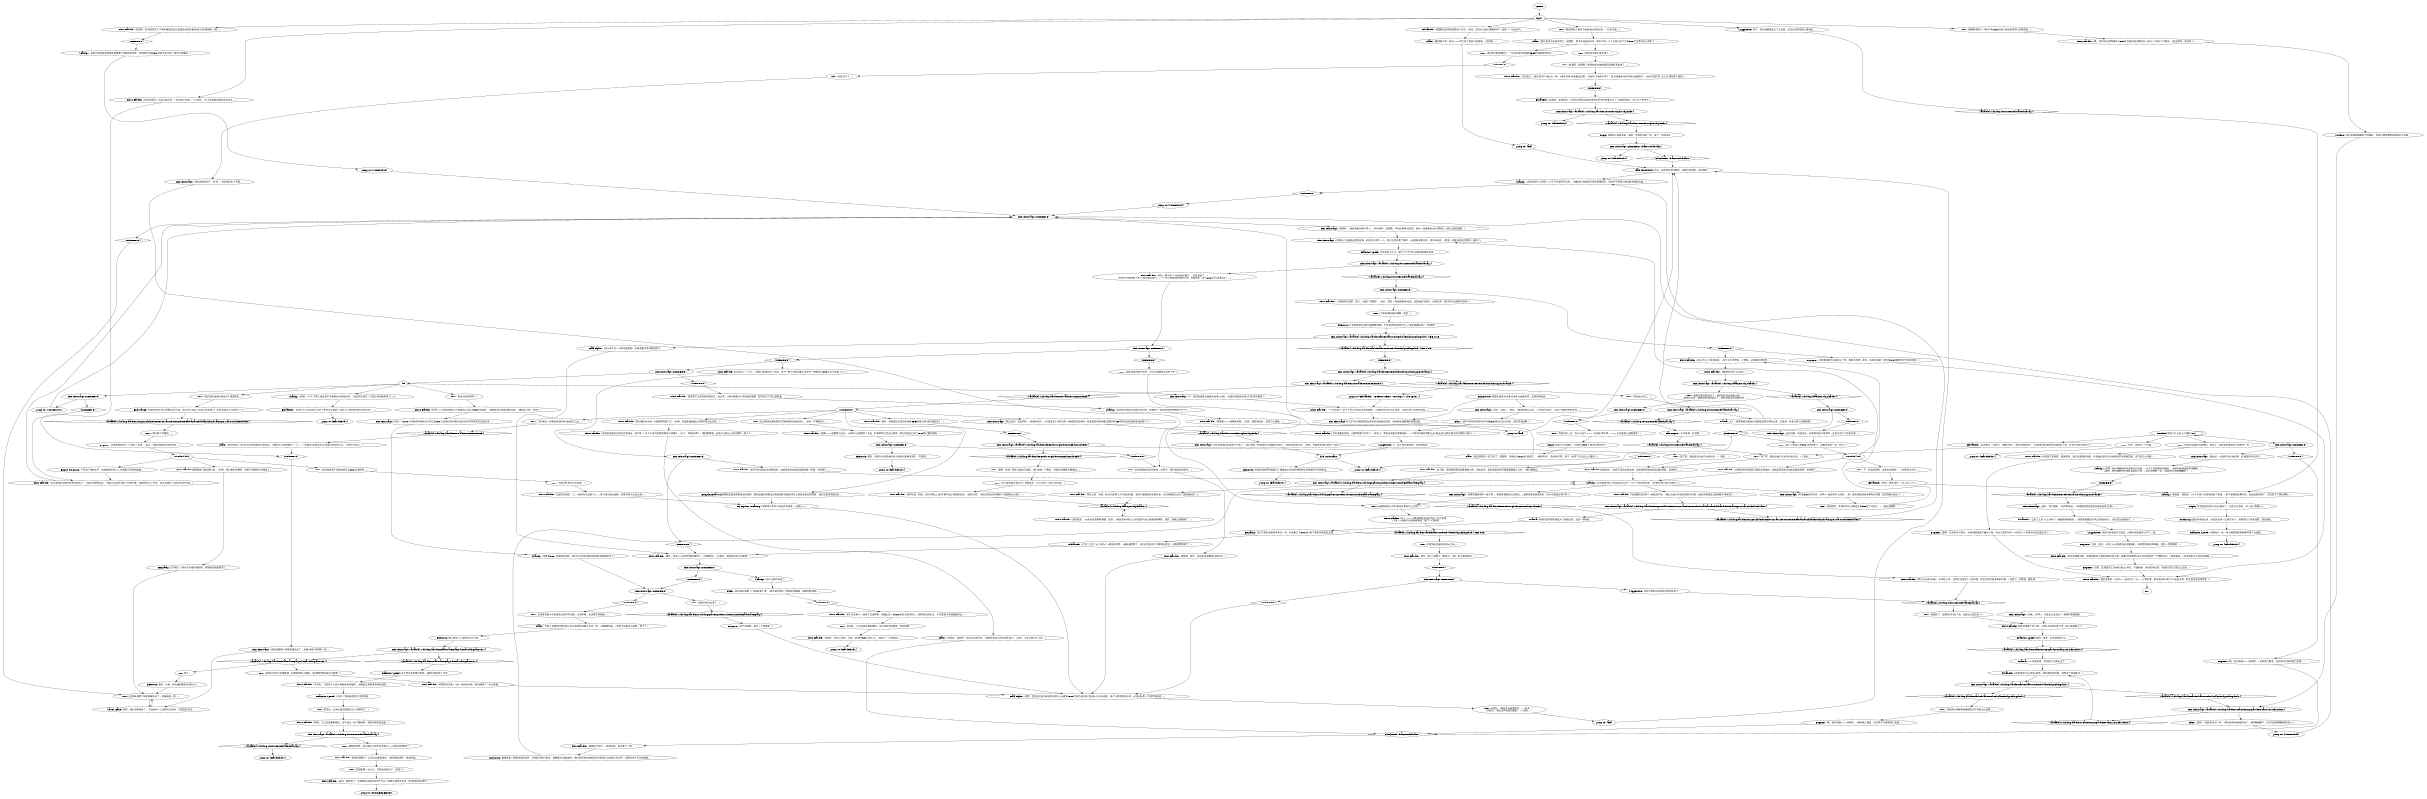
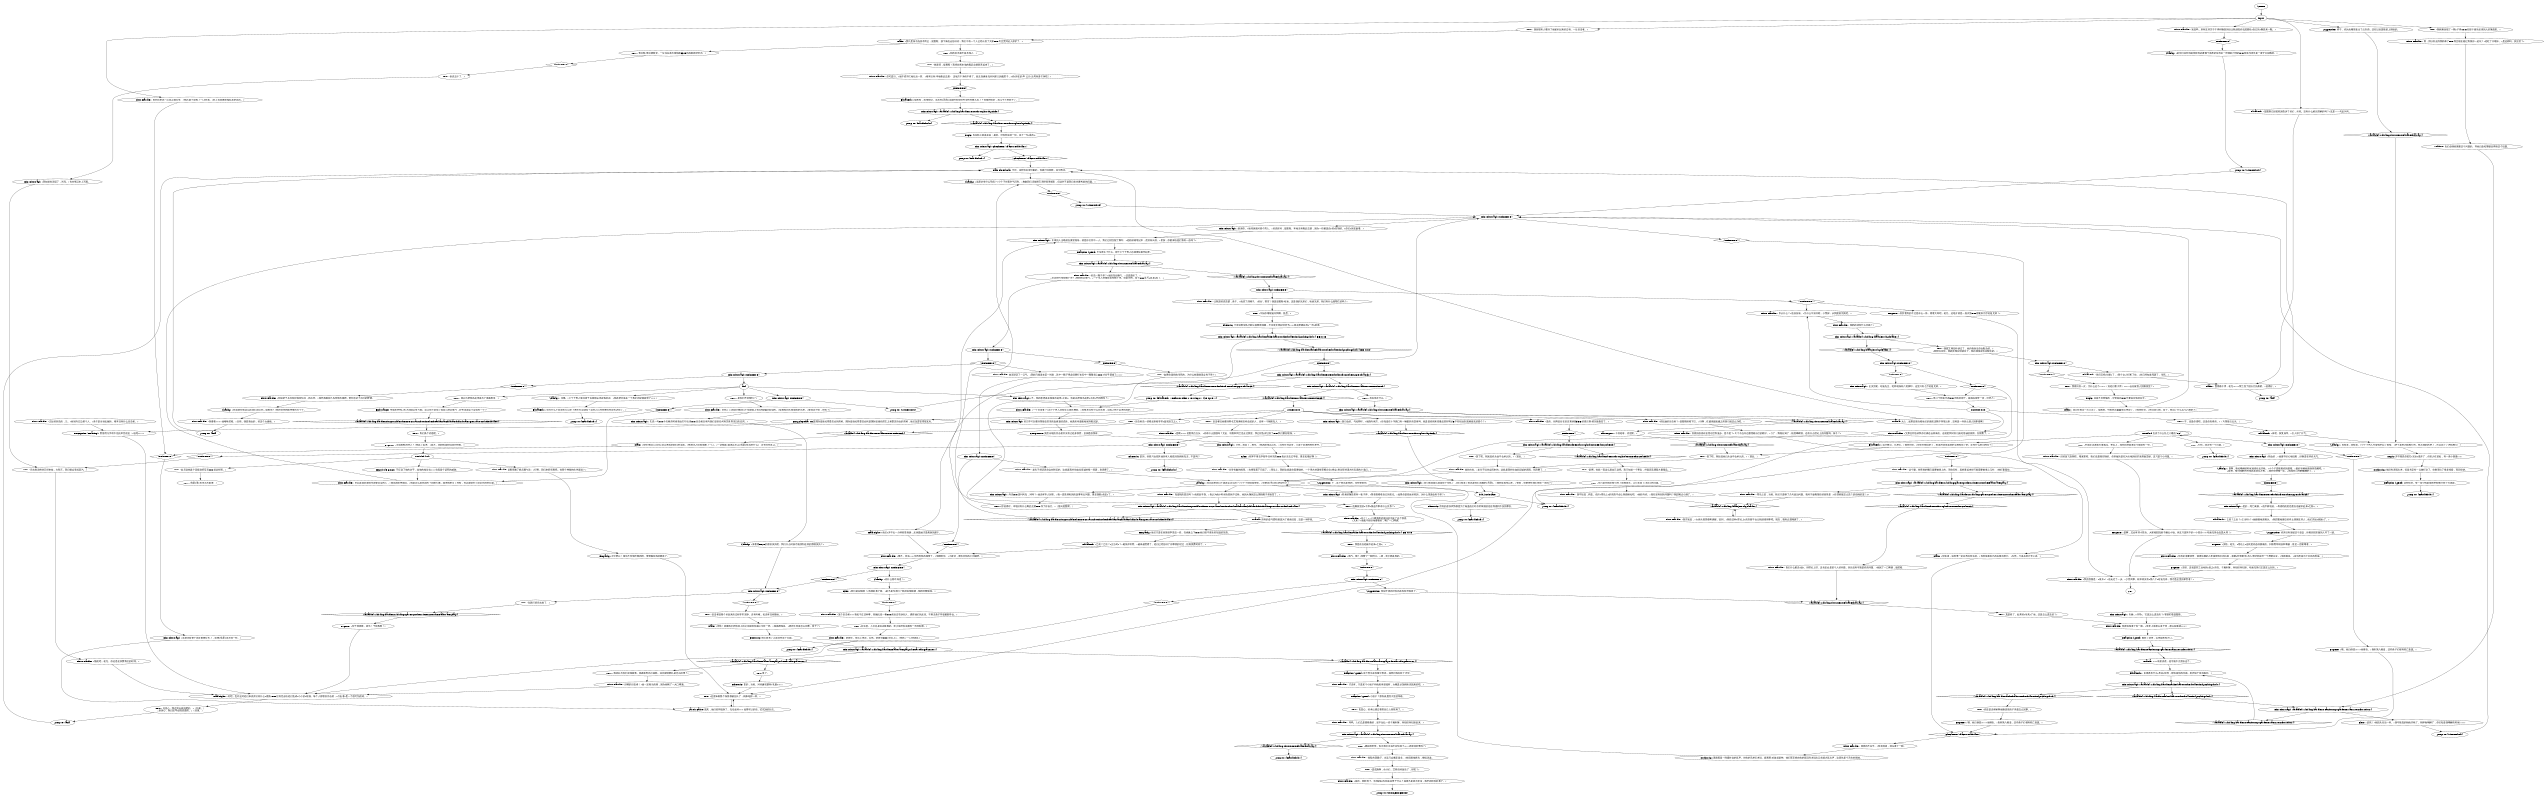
node "Elizabeth: “询问已经*结束*了，”那个女人打断了你。“你已经知道死因了，吊死。”": added
edge "Composure: 突然出现的目击者并没有让他多惊慌，反倒是很惊讶。" -> "Kim Kitsuragi: 你几乎可以看到警督血管里的血液凝结成块。他竟然奇迹般地保持着沉默。": reversed
edge "You: “他是*谁*根本无关紧要。”" -> "Titus Hardie: “正如你所说的，兰。”他转向左边那个人。“条子是当场乱编的，根本没有什么目击者。”": removed
